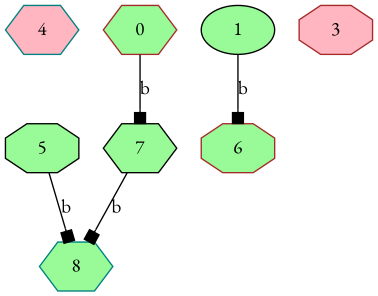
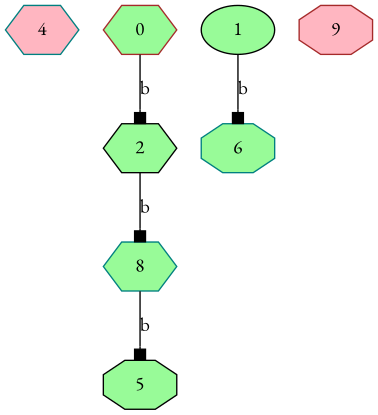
node "3": label "3" -> "9"
node "7": label "7" -> "2"
node "6": color brown -> teal
edge "5" -> "8": reversed
